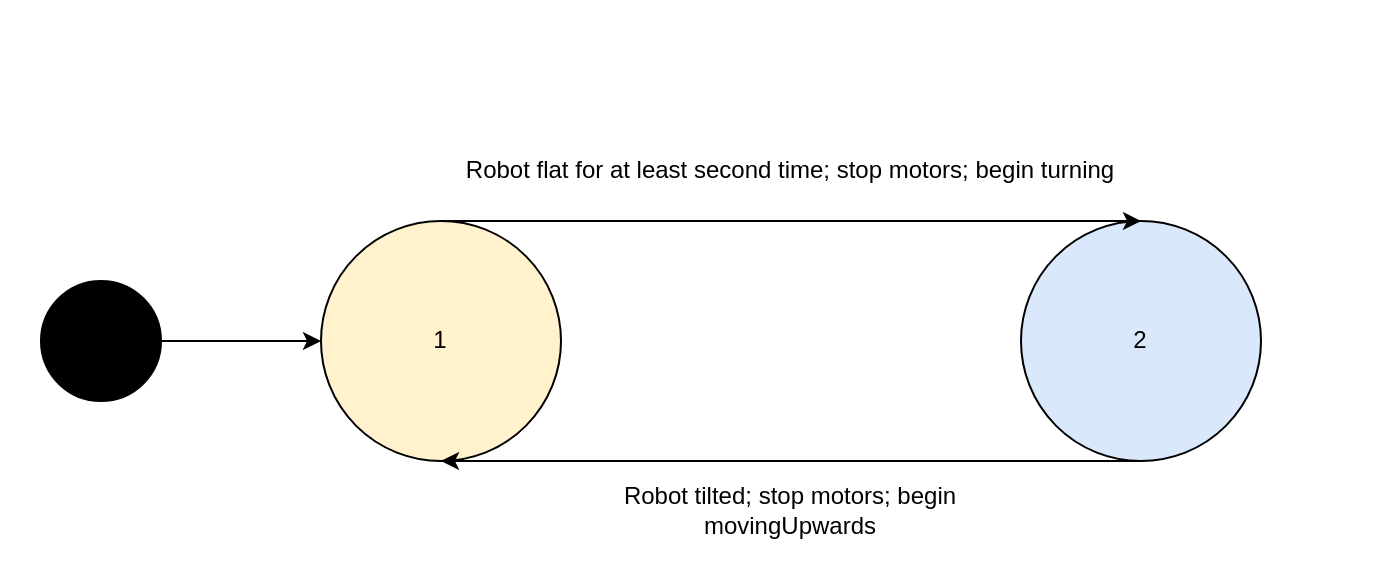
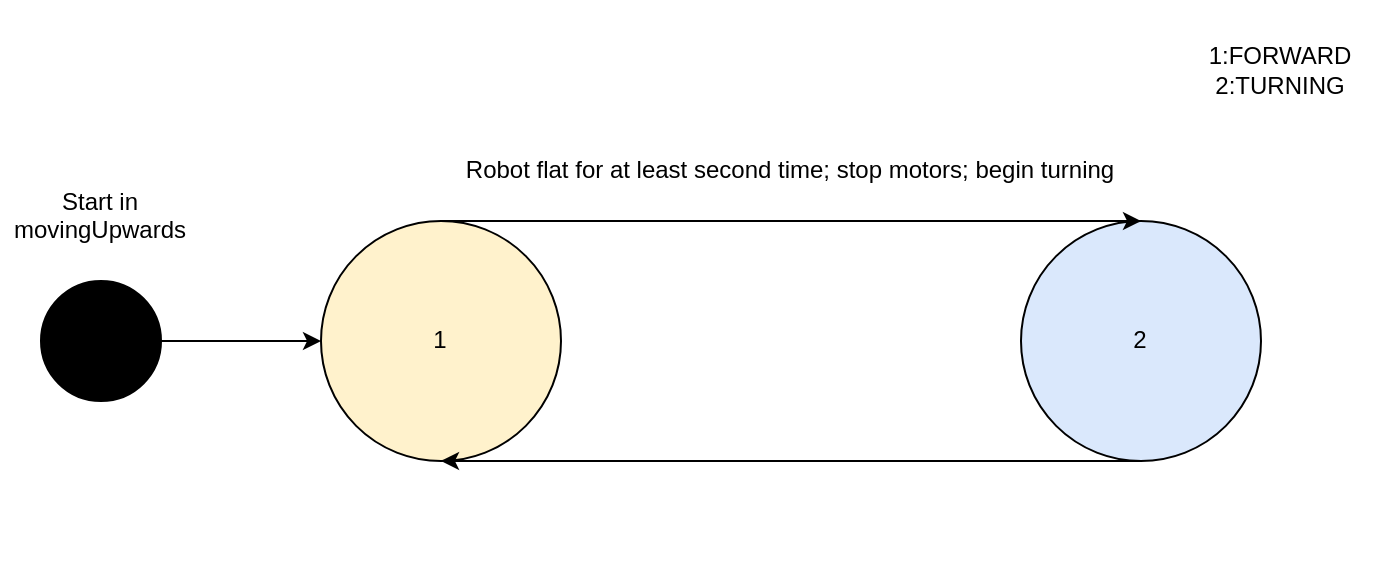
node "1:FORWARD 2:TURNING": added
node "Start in movingUpwards": added
node "Robot tilted; stop motors; begin movingUpwards": removed
